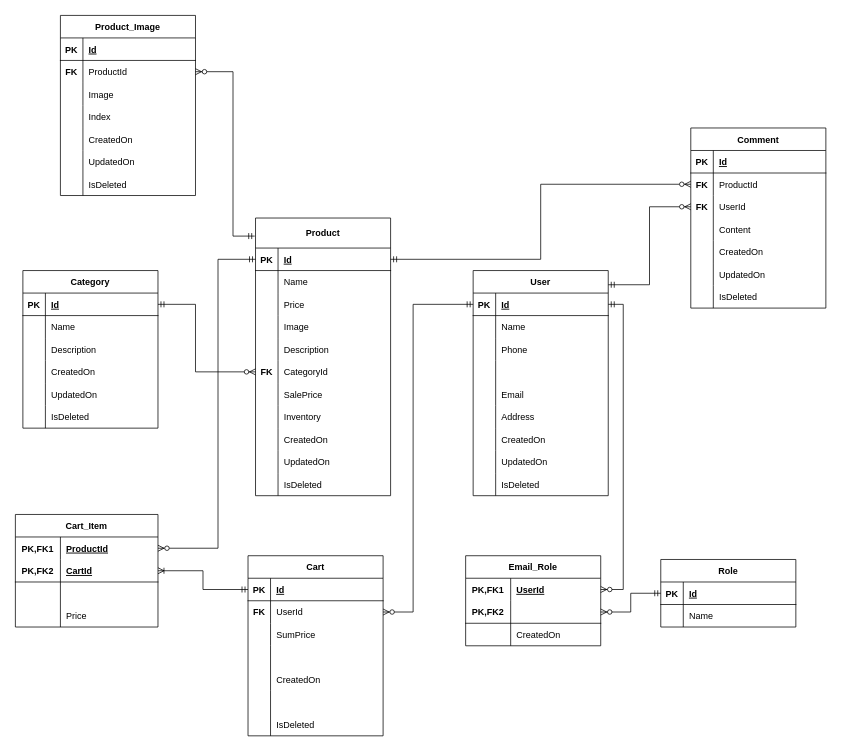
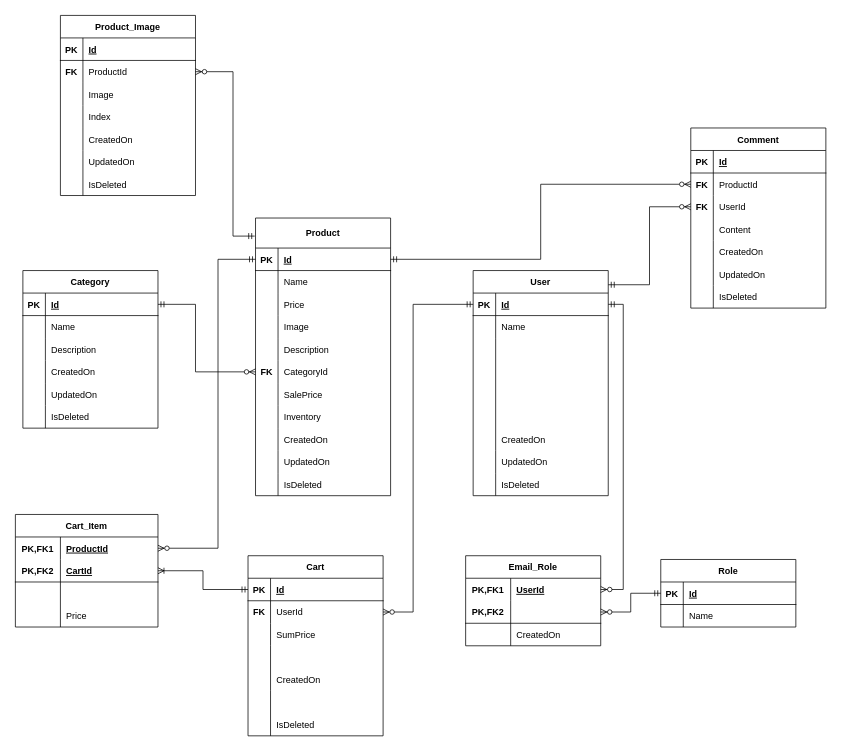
node "Phone": removed
node "Email": removed
node "Address": removed
